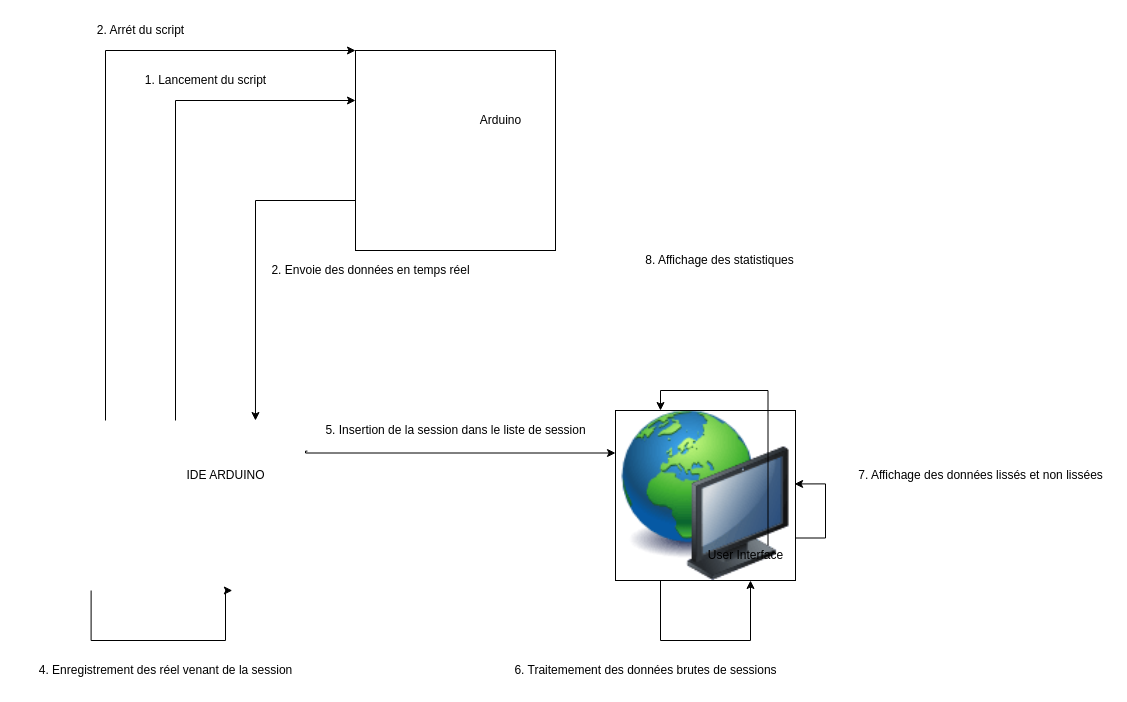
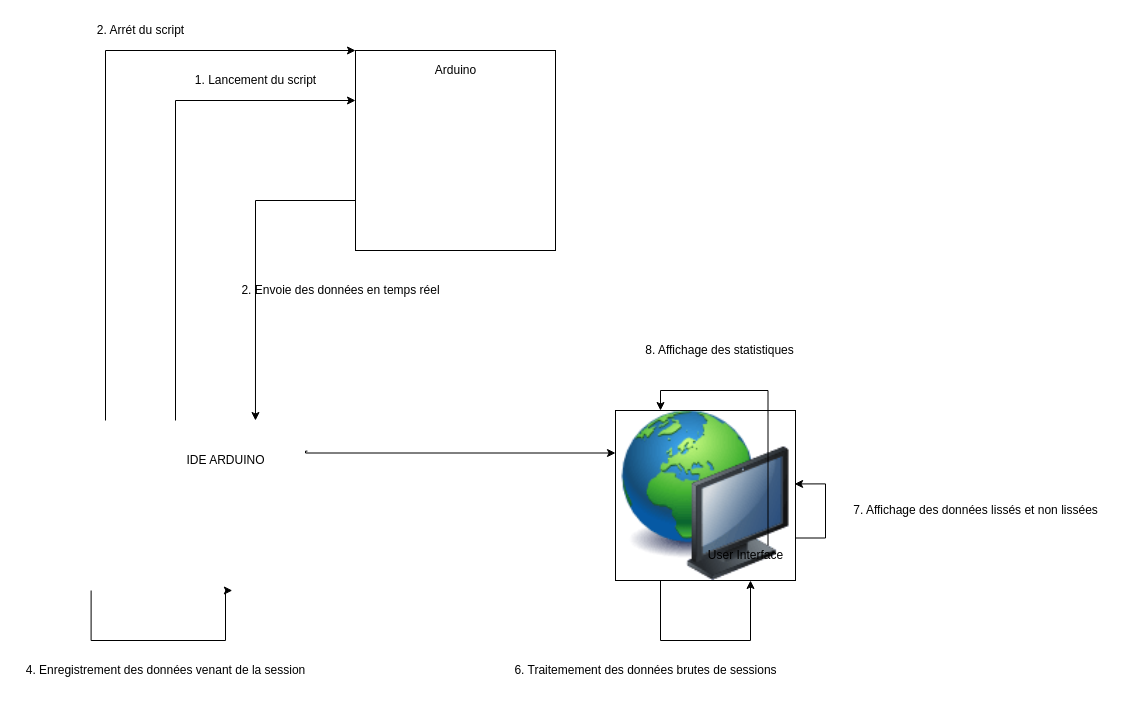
node "1. Lancement du script": moved (206, 81) -> (256, 81)
node "Arduino": moved (501, 121) -> (456, 71)
node "8. Affichage des statistiques": moved (720, 261) -> (720, 351)
node "2. Envoie des données en temps réel": moved (371, 271) -> (341, 291)
node "5. Insertion de la session dans le liste de session": removed
node "IDE ARDUINO": moved (226, 476) -> (226, 461)
node "7. Affichage des données lissés et non lissées": moved (981, 476) -> (976, 511)
node "4. Enregistrement des réel venant de la session": label "4. Enregistrement des réel venant de la session" -> "4. Enregistrement des données venant de la session"
